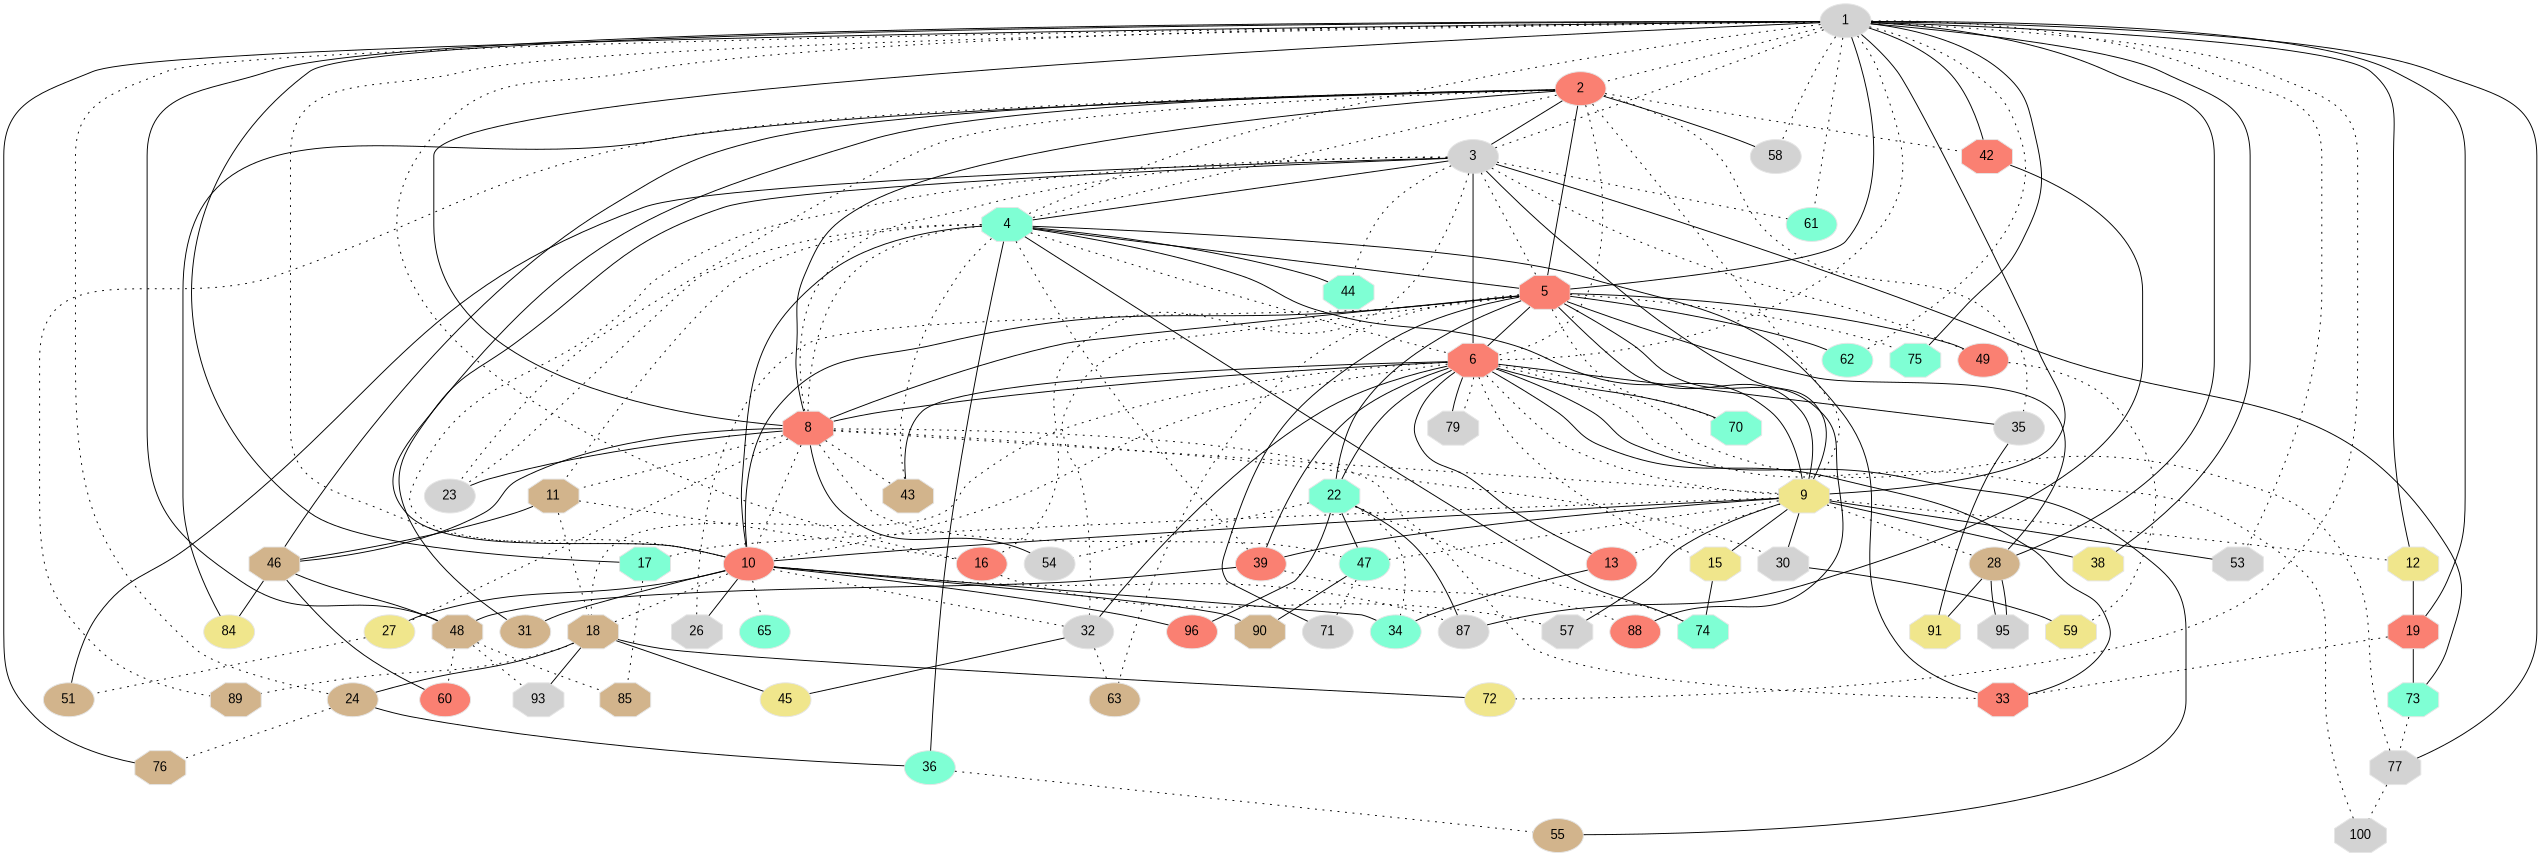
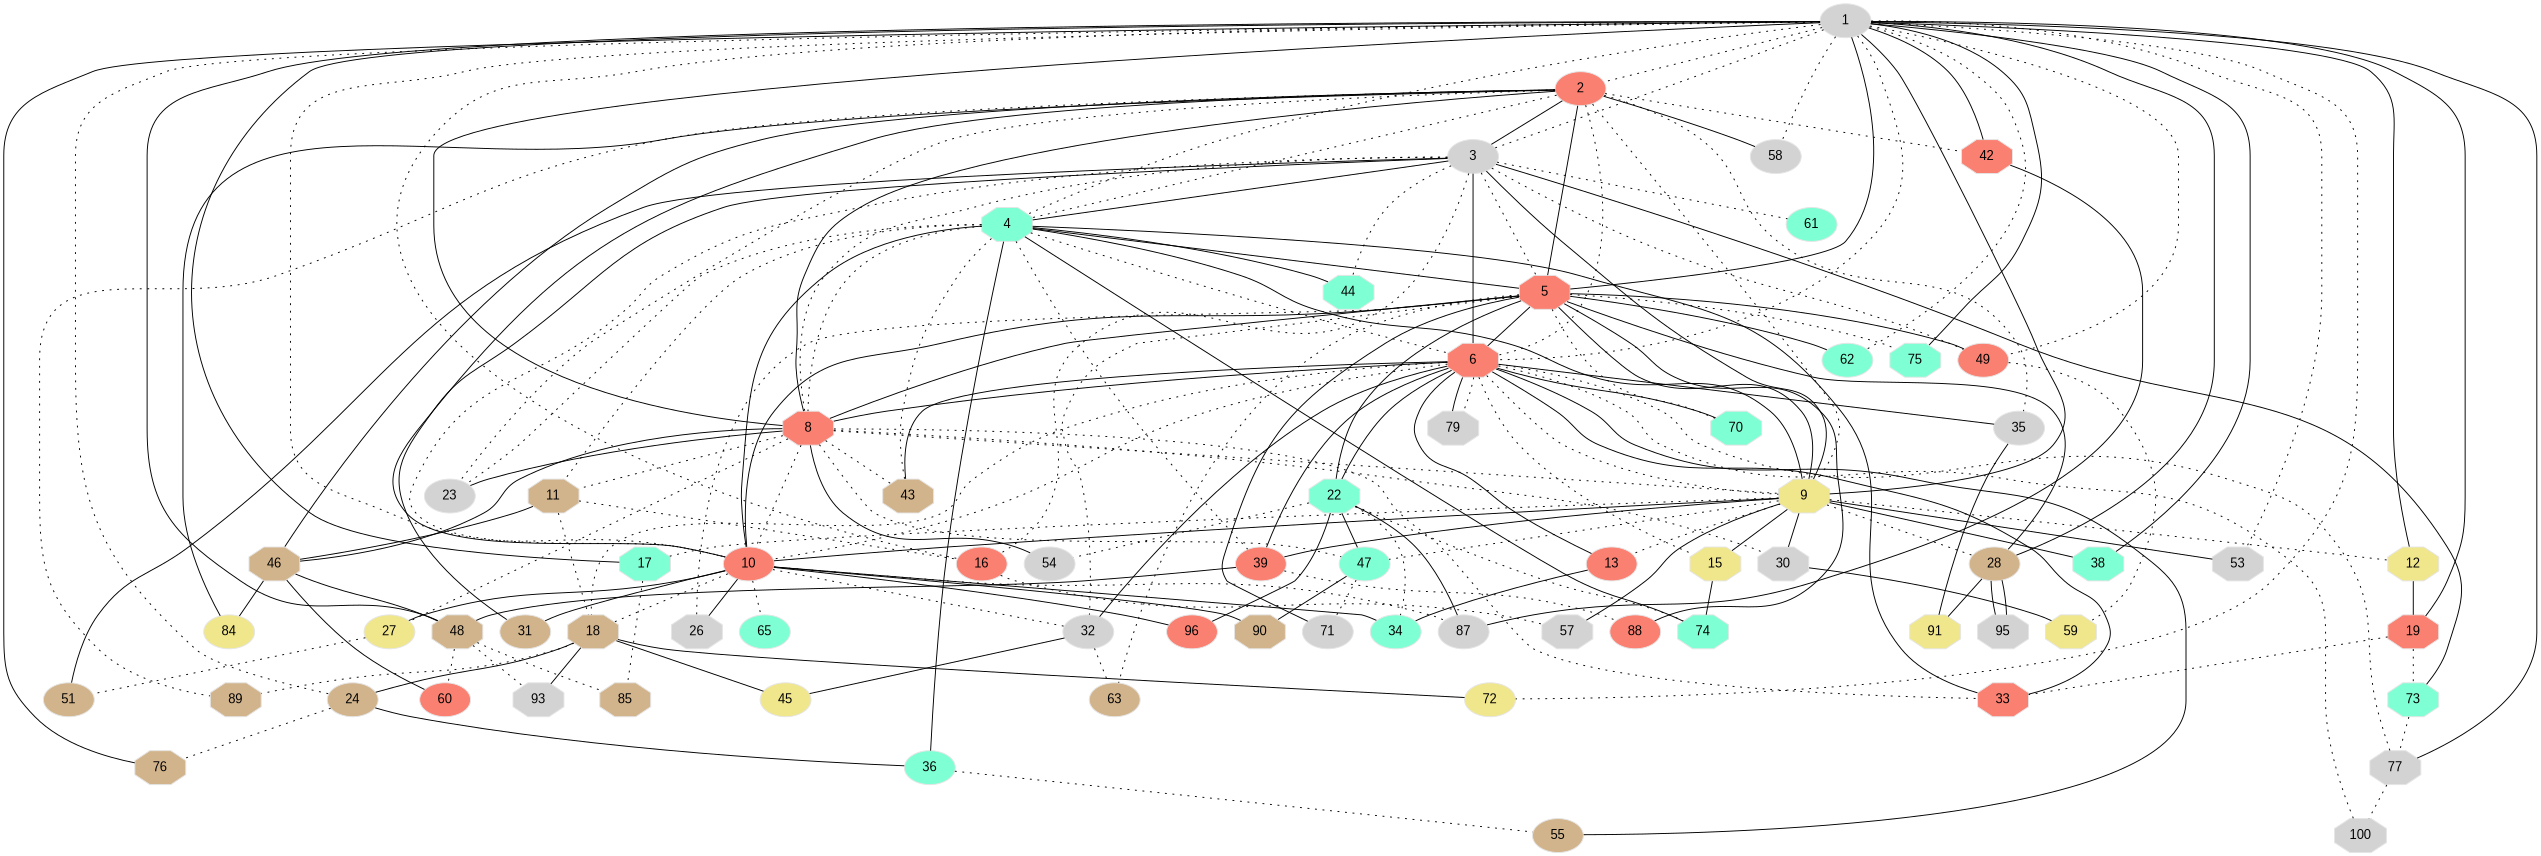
edge "1" -- "61": now "1" -- "49"
node "38": fillcolor khaki -> aquamarine
edge "19" -- "73": style solid -> dotted
